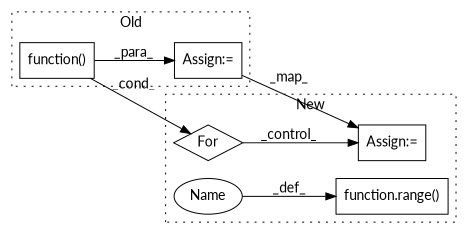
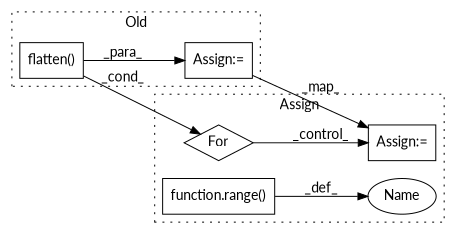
node "function()": label "function()" -> "flatten()"
cluster "New": label "New" -> "Assign"
edge "Name" -> "function.range()": reversed
